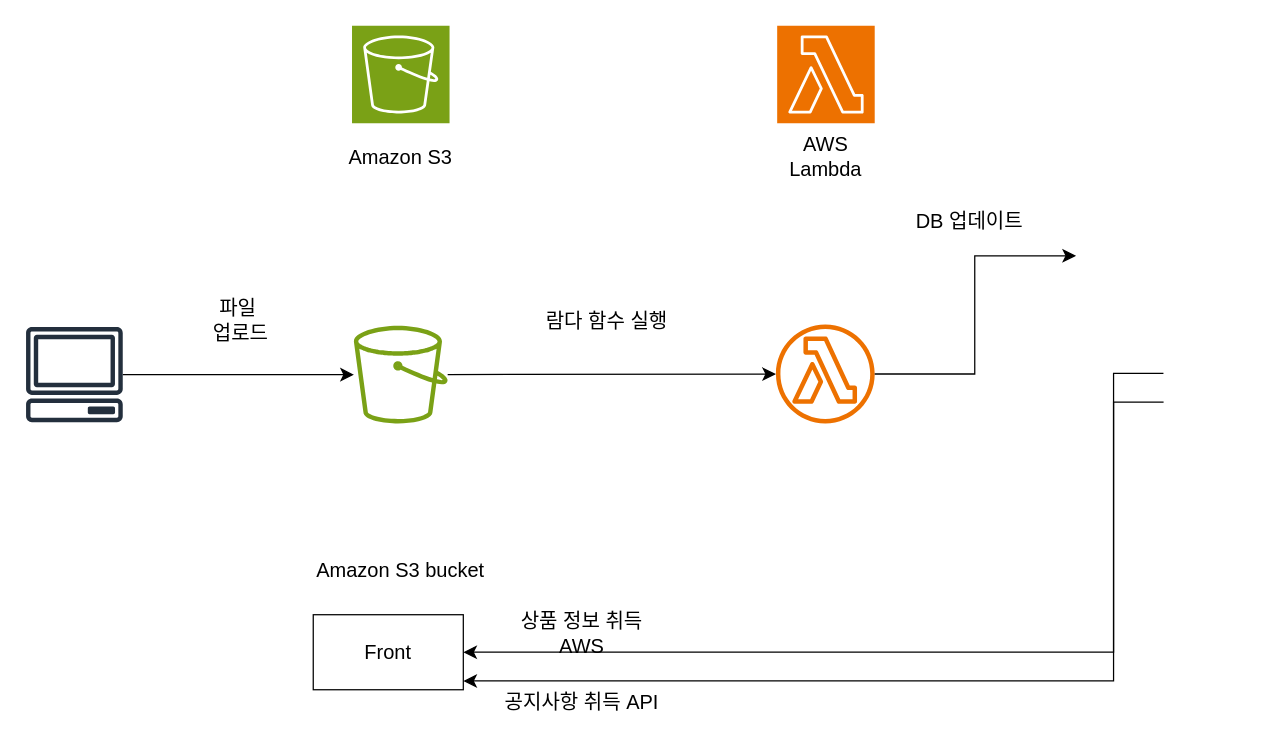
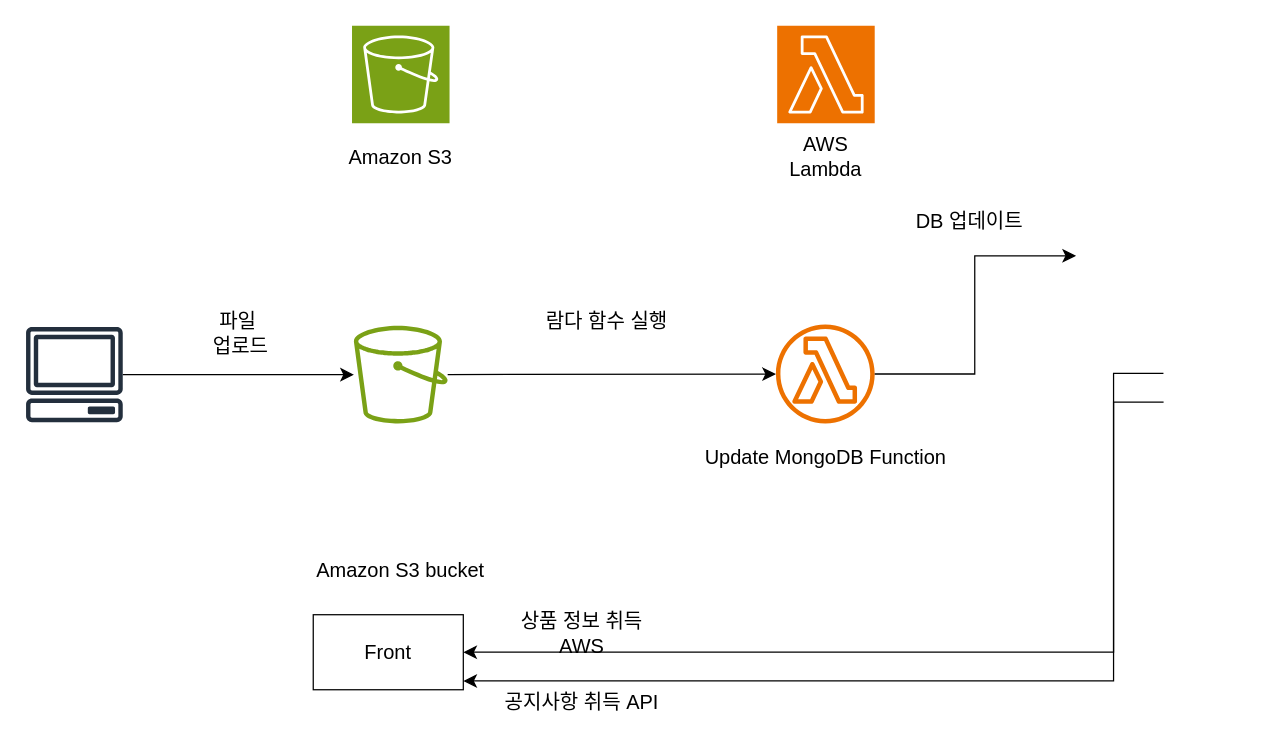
node "파일 업로드": moved (238, 321) -> (238, 333)
node "Update MongoDB Function": added
